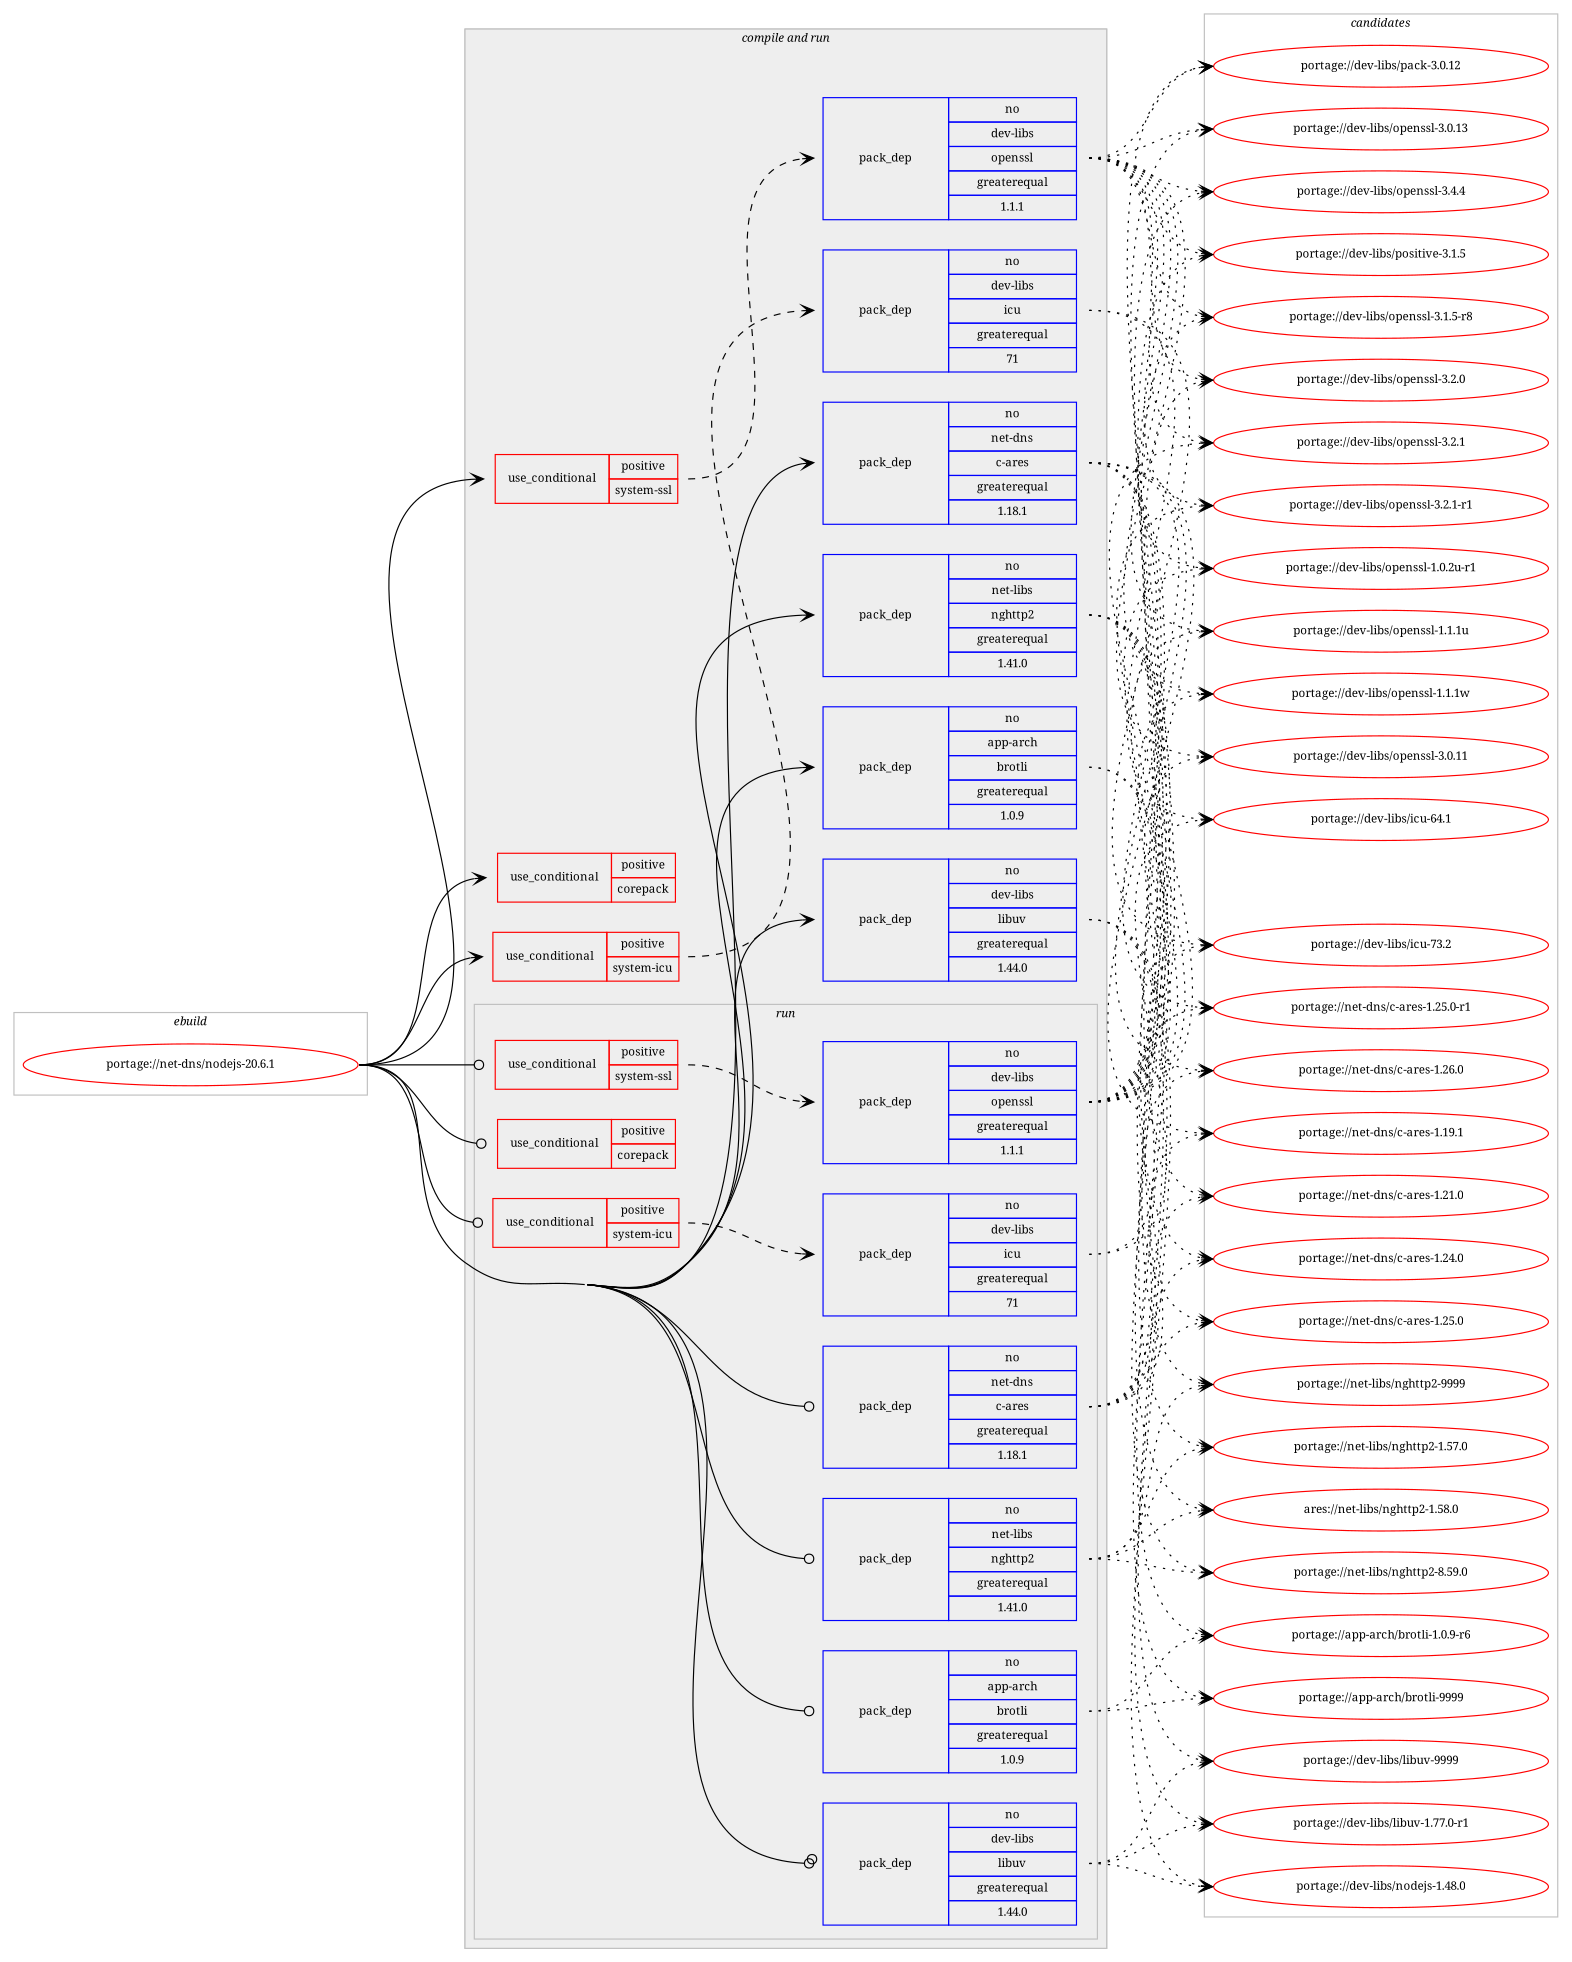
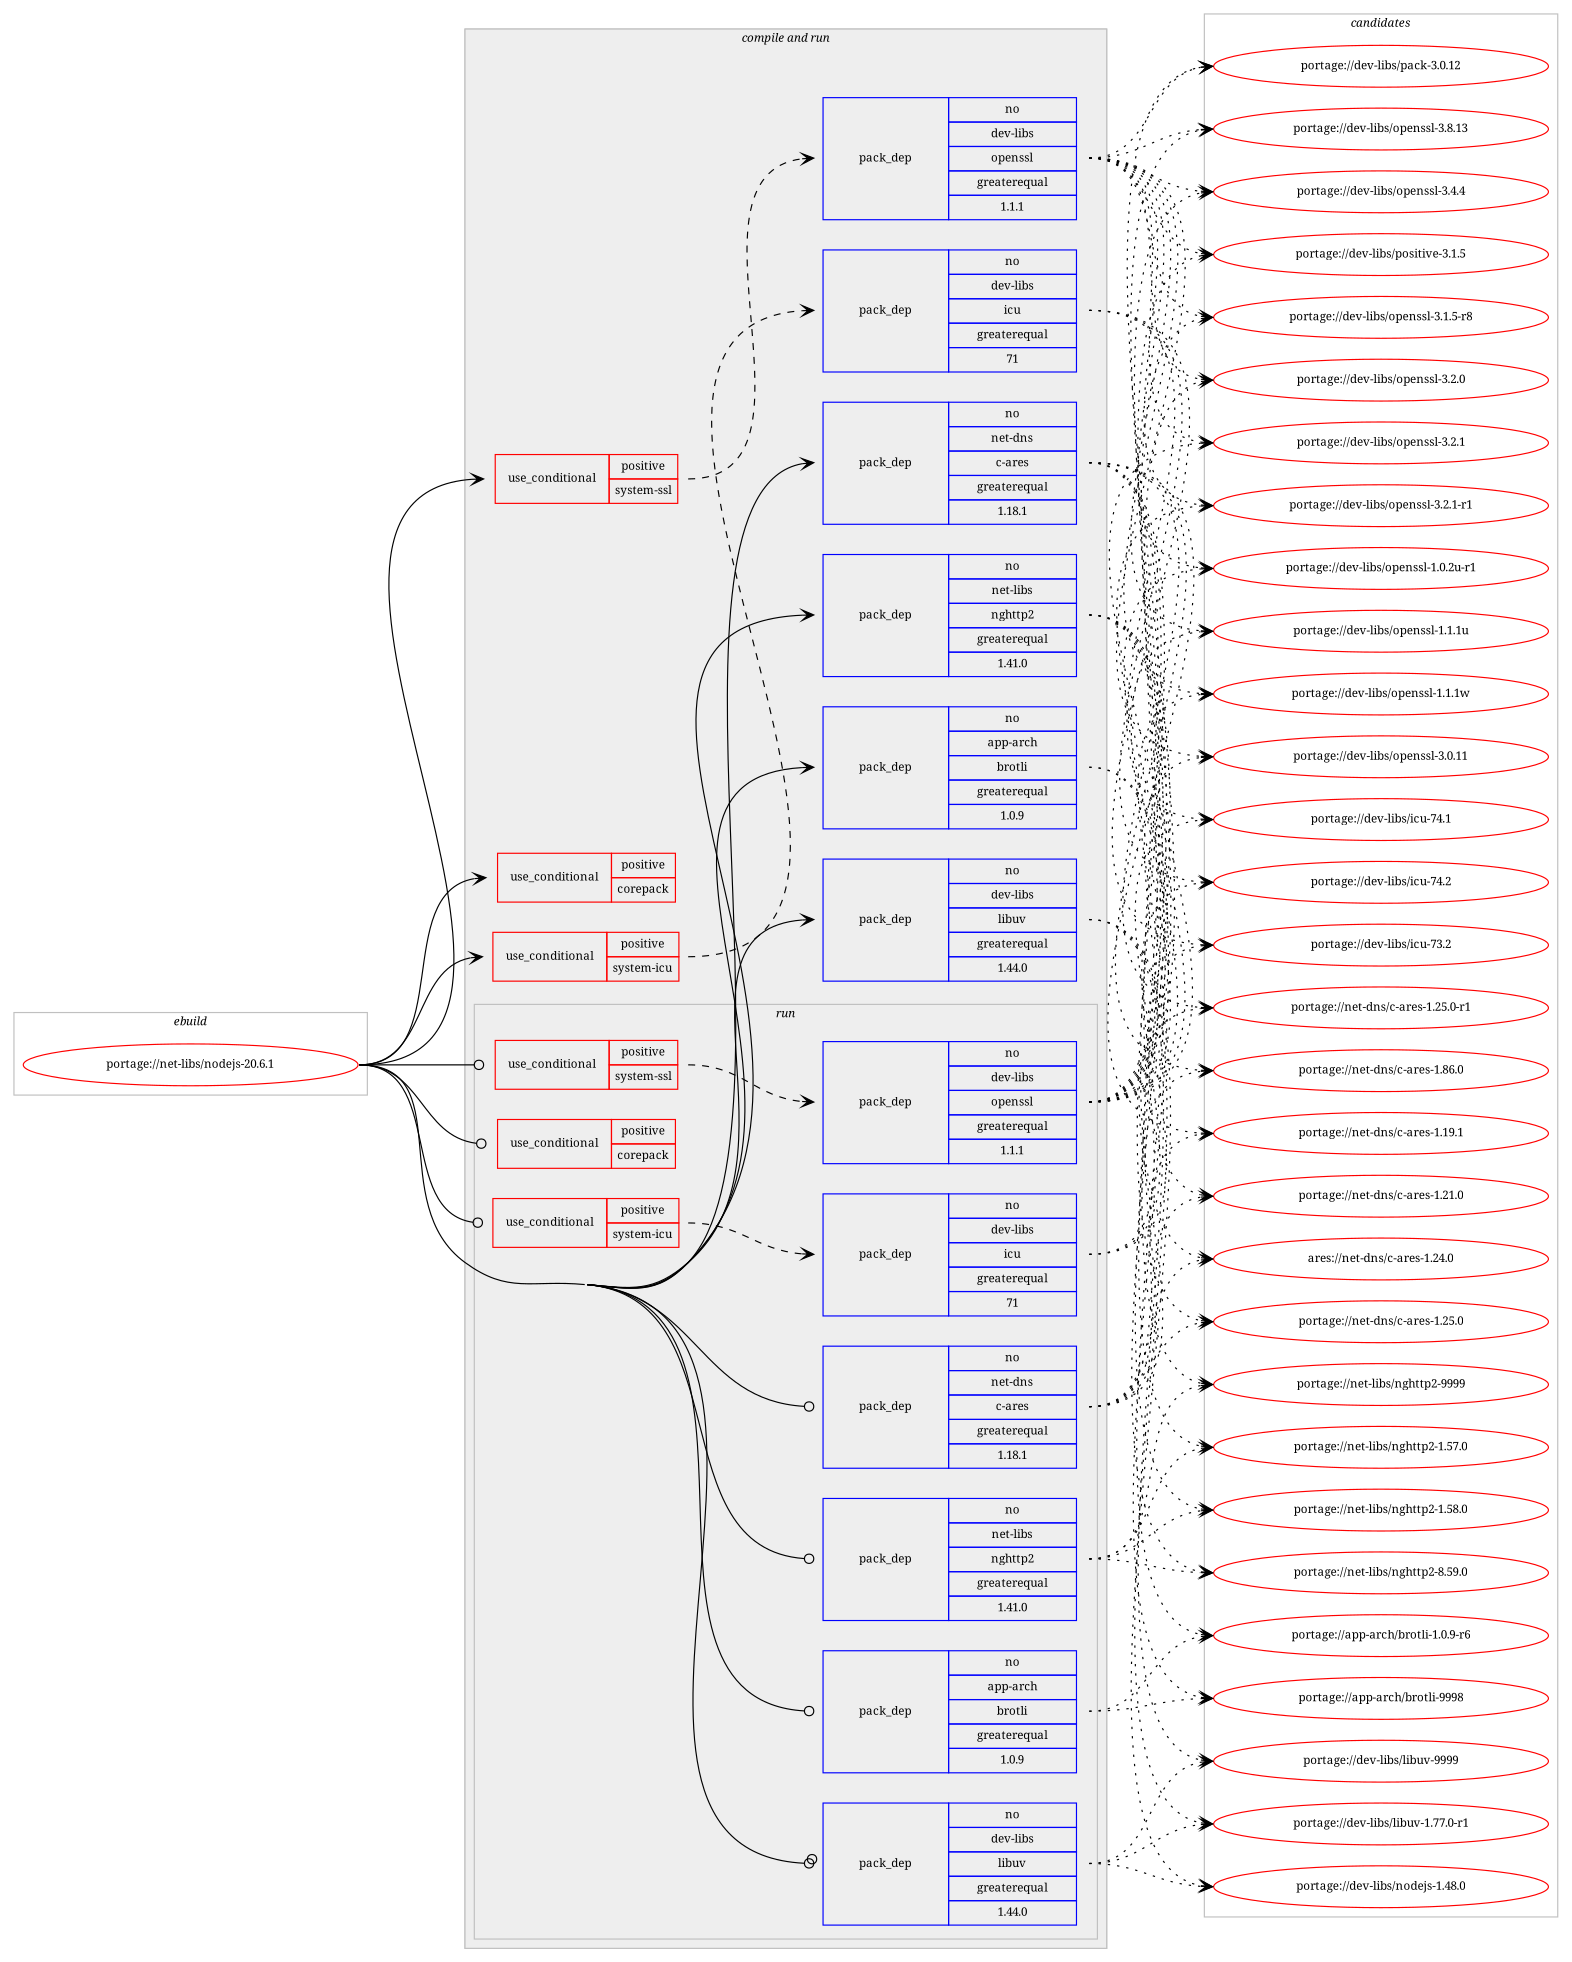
node "portage://dev-libs/openssl-3.0.13": label "portage://dev-libs/openssl-3.0.13" -> "portage://dev-libs/openssl-3.8.13"
node "portage://dev-libs/icu-64.1": label "portage://dev-libs/icu-64.1" -> "portage://dev-libs/icu-74.1"
node "portage://dev-libs/icu-74.2": added
node "portage://net-dns/nodejs-20.6.1": label "portage://net-dns/nodejs-20.6.1" -> "portage://net-libs/nodejs-20.6.1"
node "portage://net-dns/c-ares-1.26.0": label "portage://net-dns/c-ares-1.26.0" -> "portage://net-dns/c-ares-1.86.0"
node "portage://net-dns/c-ares-1.24.0": label "portage://net-dns/c-ares-1.24.0" -> "ares://net-dns/c-ares-1.24.0"
node "ares://net-libs/nghttp2-1.58.0": label "ares://net-libs/nghttp2-1.58.0" -> "portage://net-libs/nghttp2-1.58.0"
node "portage://app-arch/brotli-9999": label "portage://app-arch/brotli-9999" -> "portage://app-arch/brotli-9998"
